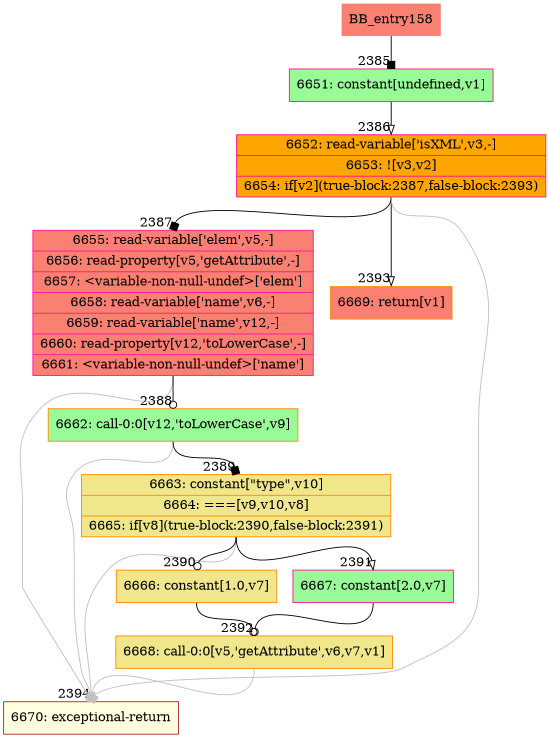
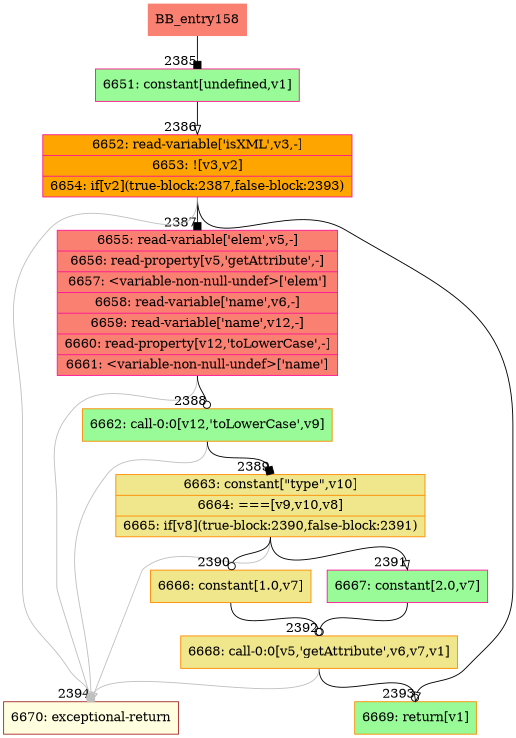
node "6669: return[v1]": fillcolor salmon -> palegreen
edge "6668: call-0:0[v5,'getAttribute',v6,v7,v1]" -> "6669: return[v1]": added
